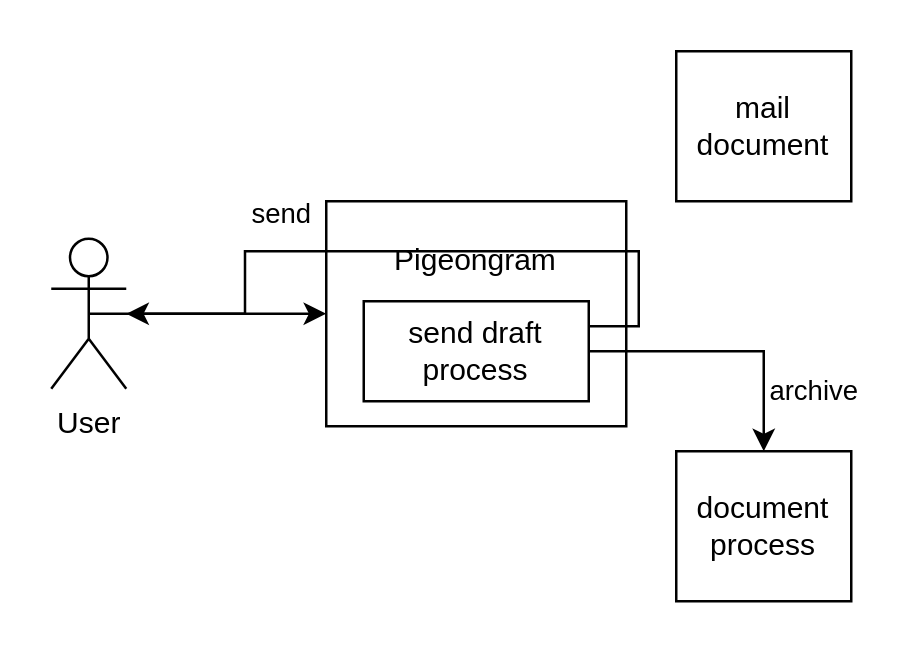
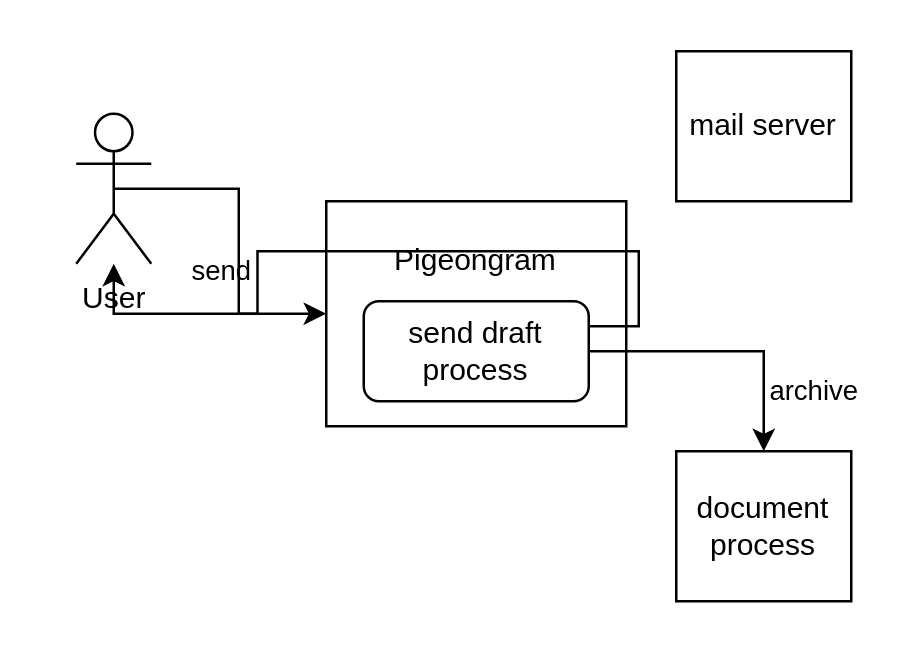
node "mail document": label "mail document" -> "mail server"
node "User": moved (89, 314) -> (114, 189)
node "send draft process": shape rectangle -> rounded rectangle
